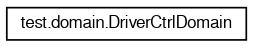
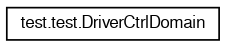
node "test.domain.DriverCtrlDomain": label "test.domain.DriverCtrlDomain" -> "test.test.DriverCtrlDomain"
